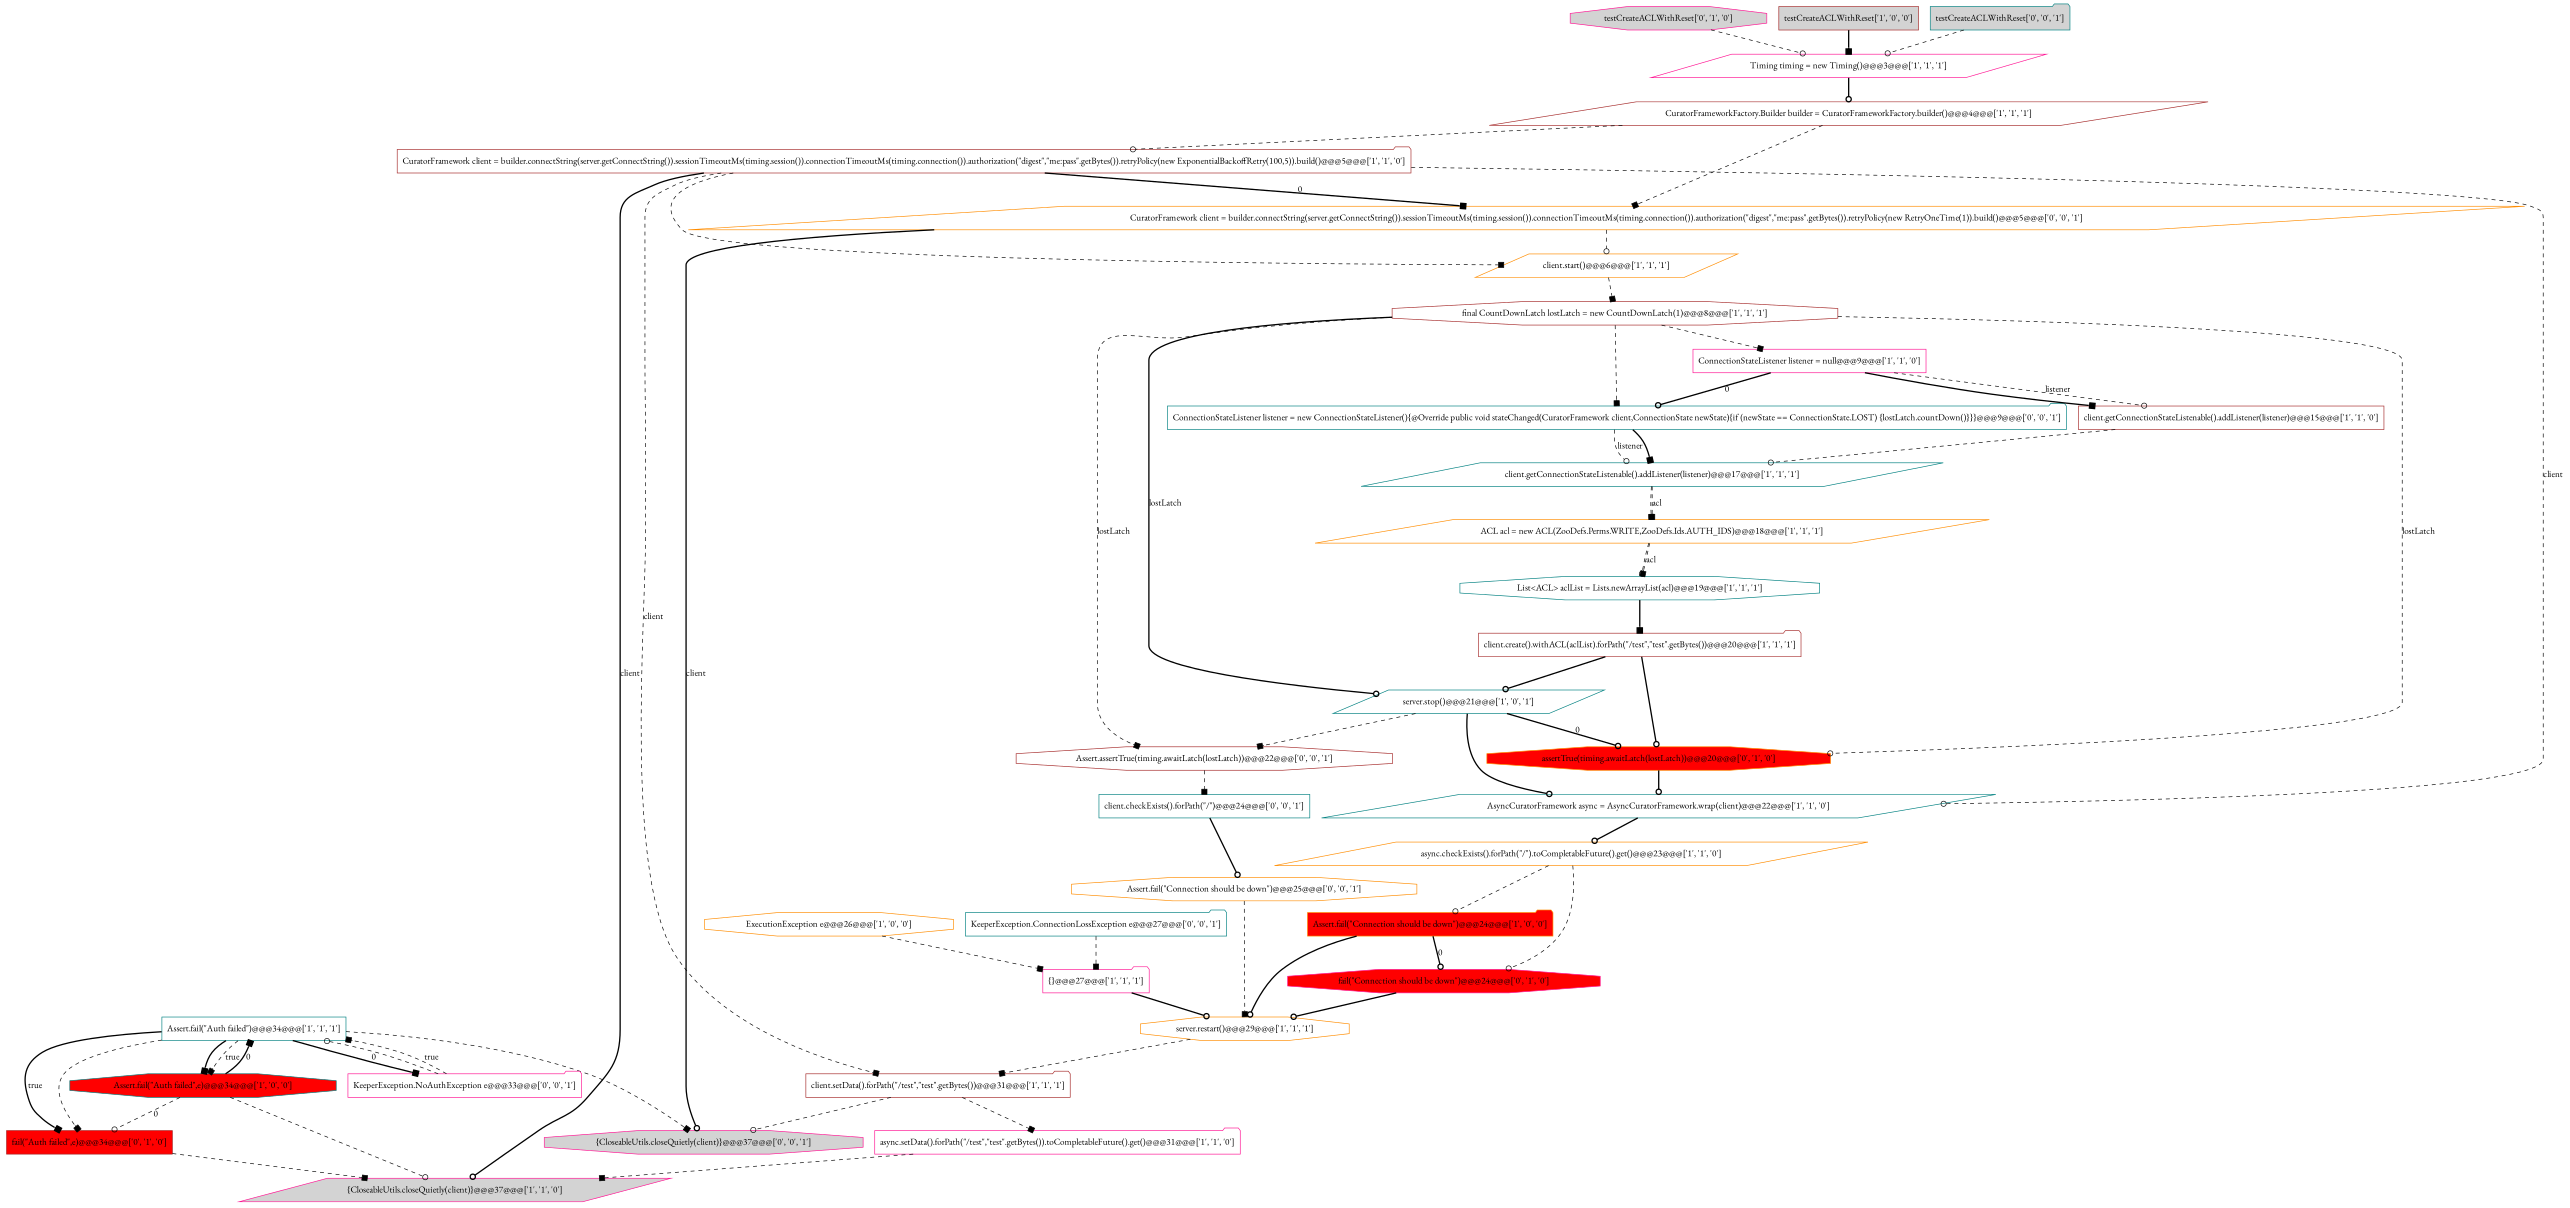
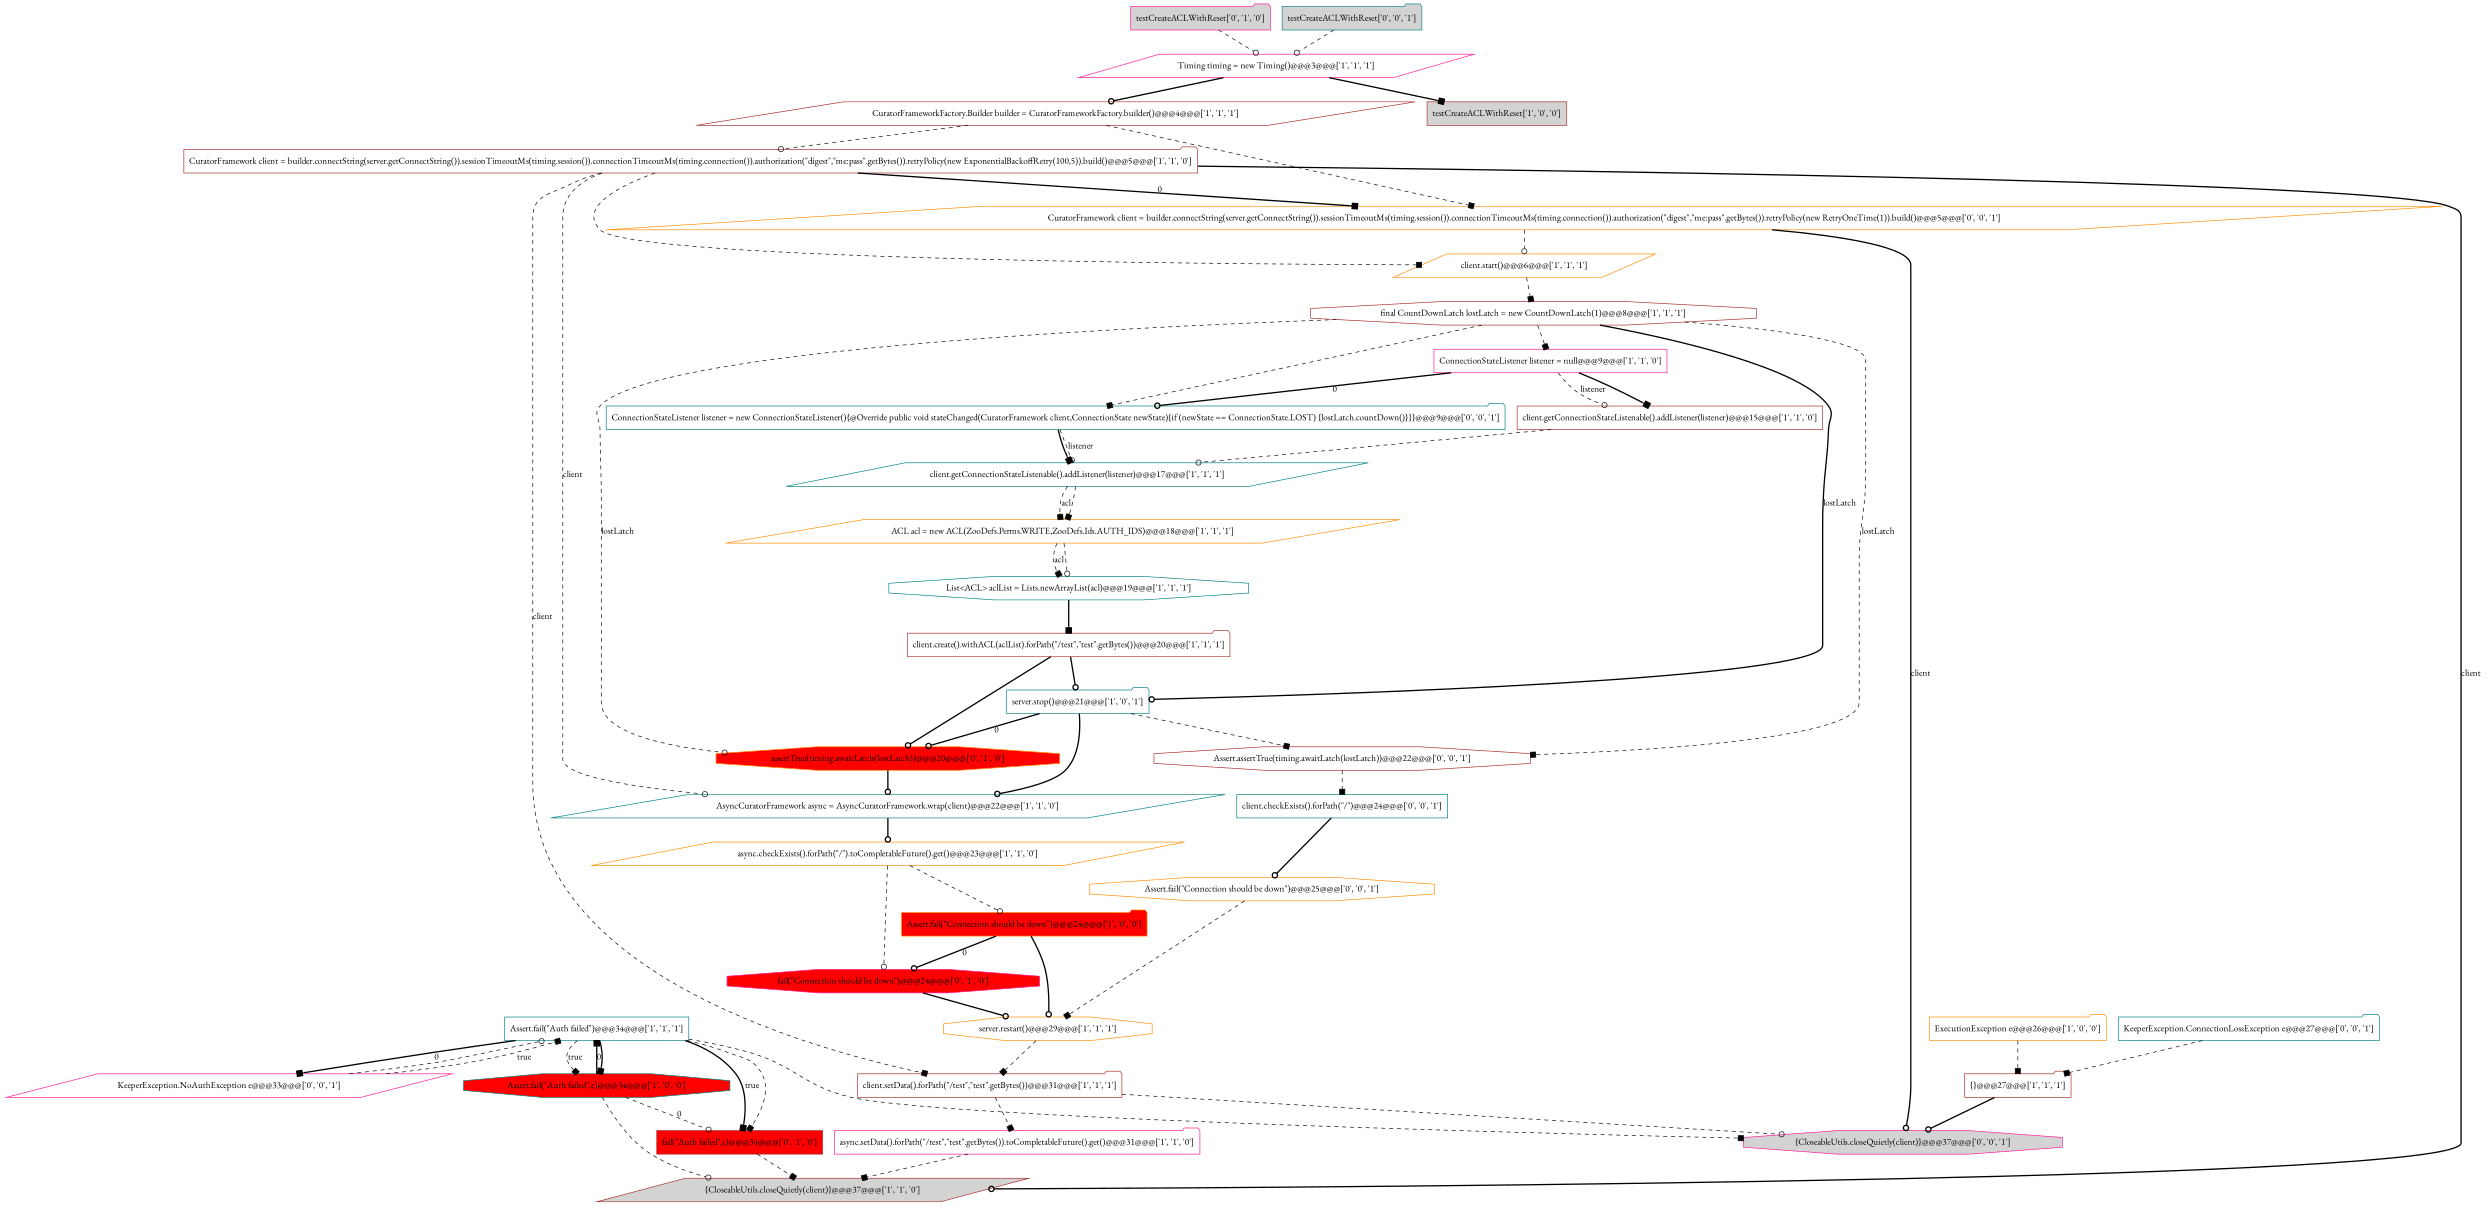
node "testCreateACLWithReset['0', '1', '0']": shape octagon -> folder
edge "testCreateACLWithReset['1', '0', '0']" -> "Timing timing = new Timing()@@@3@@@['1', '1', '1']": reversed
node "server.stop()@@@21@@@['1', '0', '1']": shape parallelogram -> folder
node "ExecutionException e@@@26@@@['1', '0', '0']": shape octagon -> folder
node "{}@@@27@@@['1', '1', '1']": color deeppink -> brown
edge "{}@@@27@@@['1', '1', '1']" -> "server.restart()@@@29@@@['1', '1', '1']": now "{}@@@27@@@['1', '1', '1']" -> "{CloseableUtils.closeQuietly(client)}@@@37@@@['0', '0', '1']"
node "KeeperException.NoAuthException e@@@33@@@['0', '0', '1']": shape folder -> parallelogram
node "{CloseableUtils.closeQuietly(client)}@@@37@@@['1', '1', '0']": color deeppink -> brown
